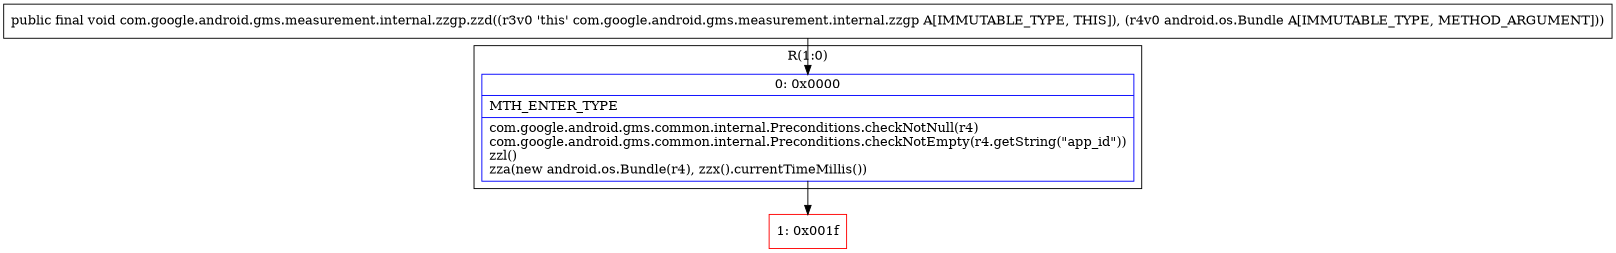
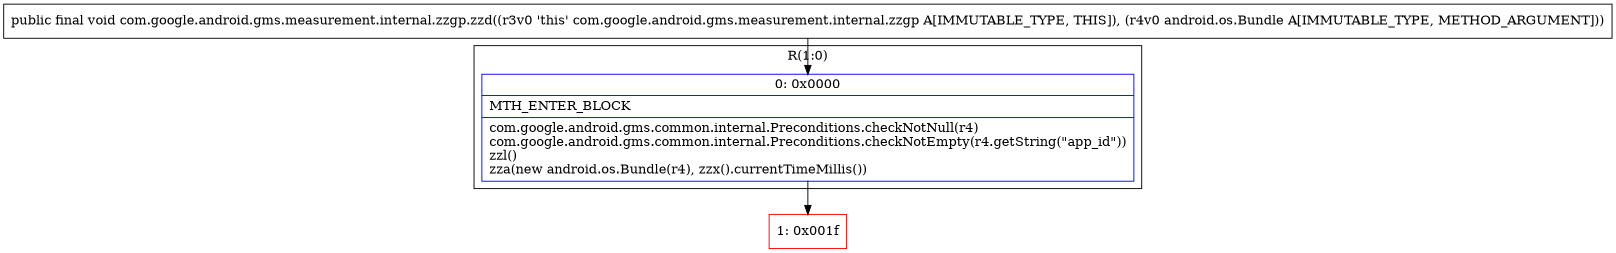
node "0: 0x0000": text "MTH_ENTER_TYPE" -> "MTH_ENTER_BLOCK"
